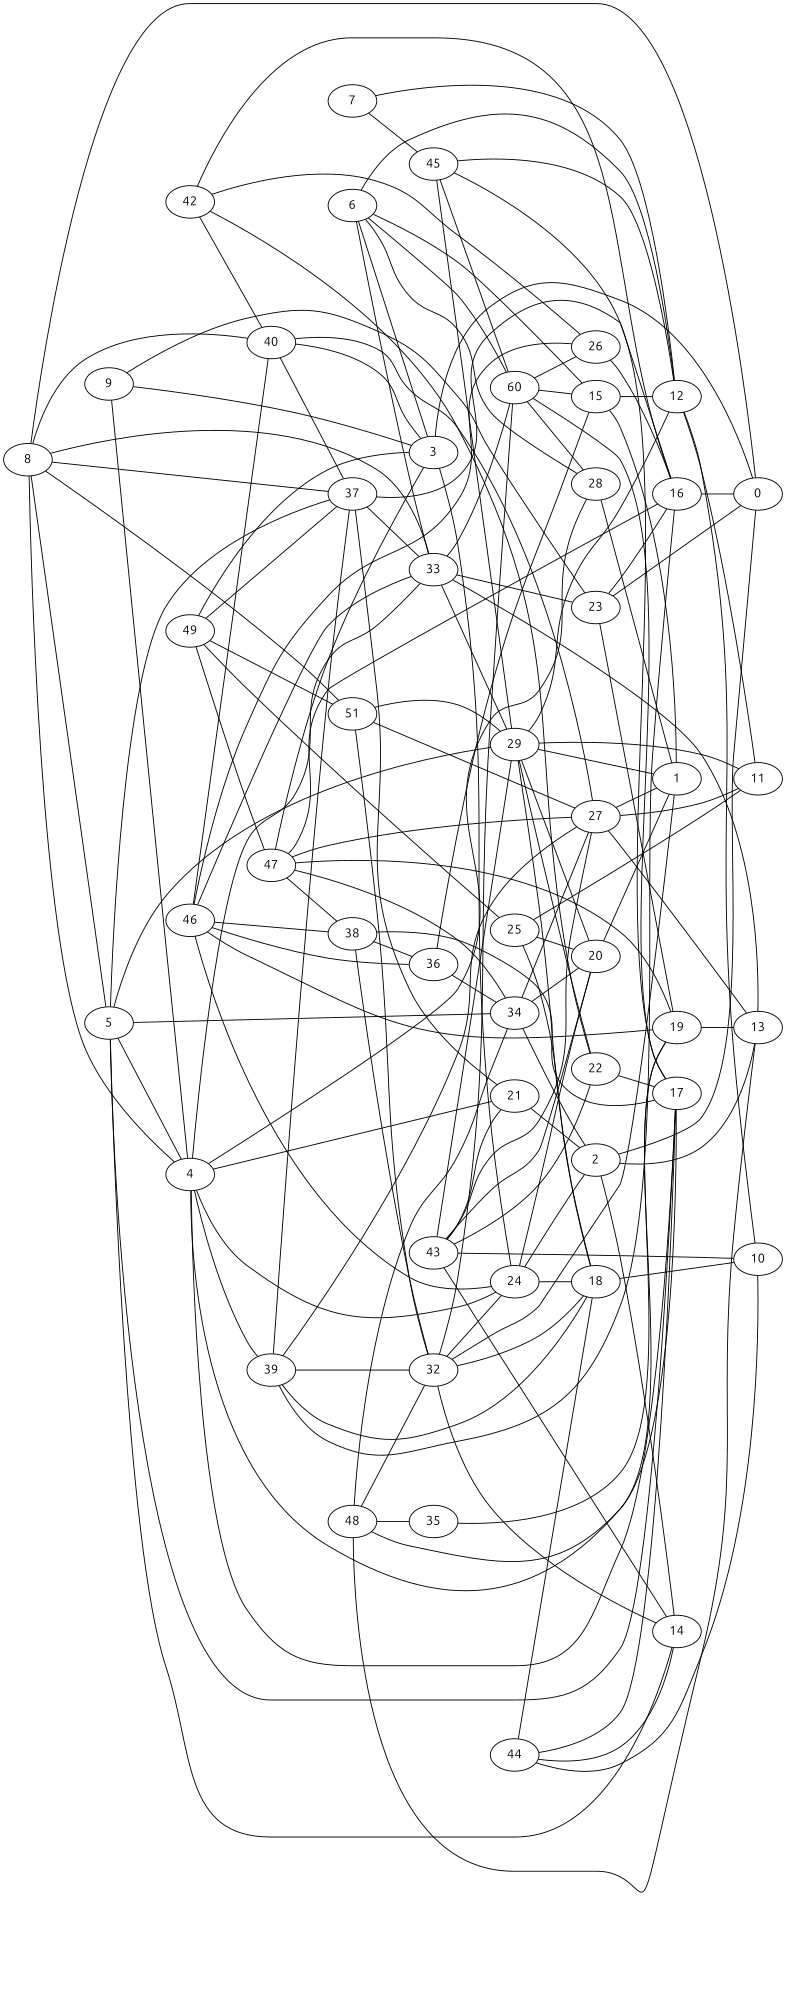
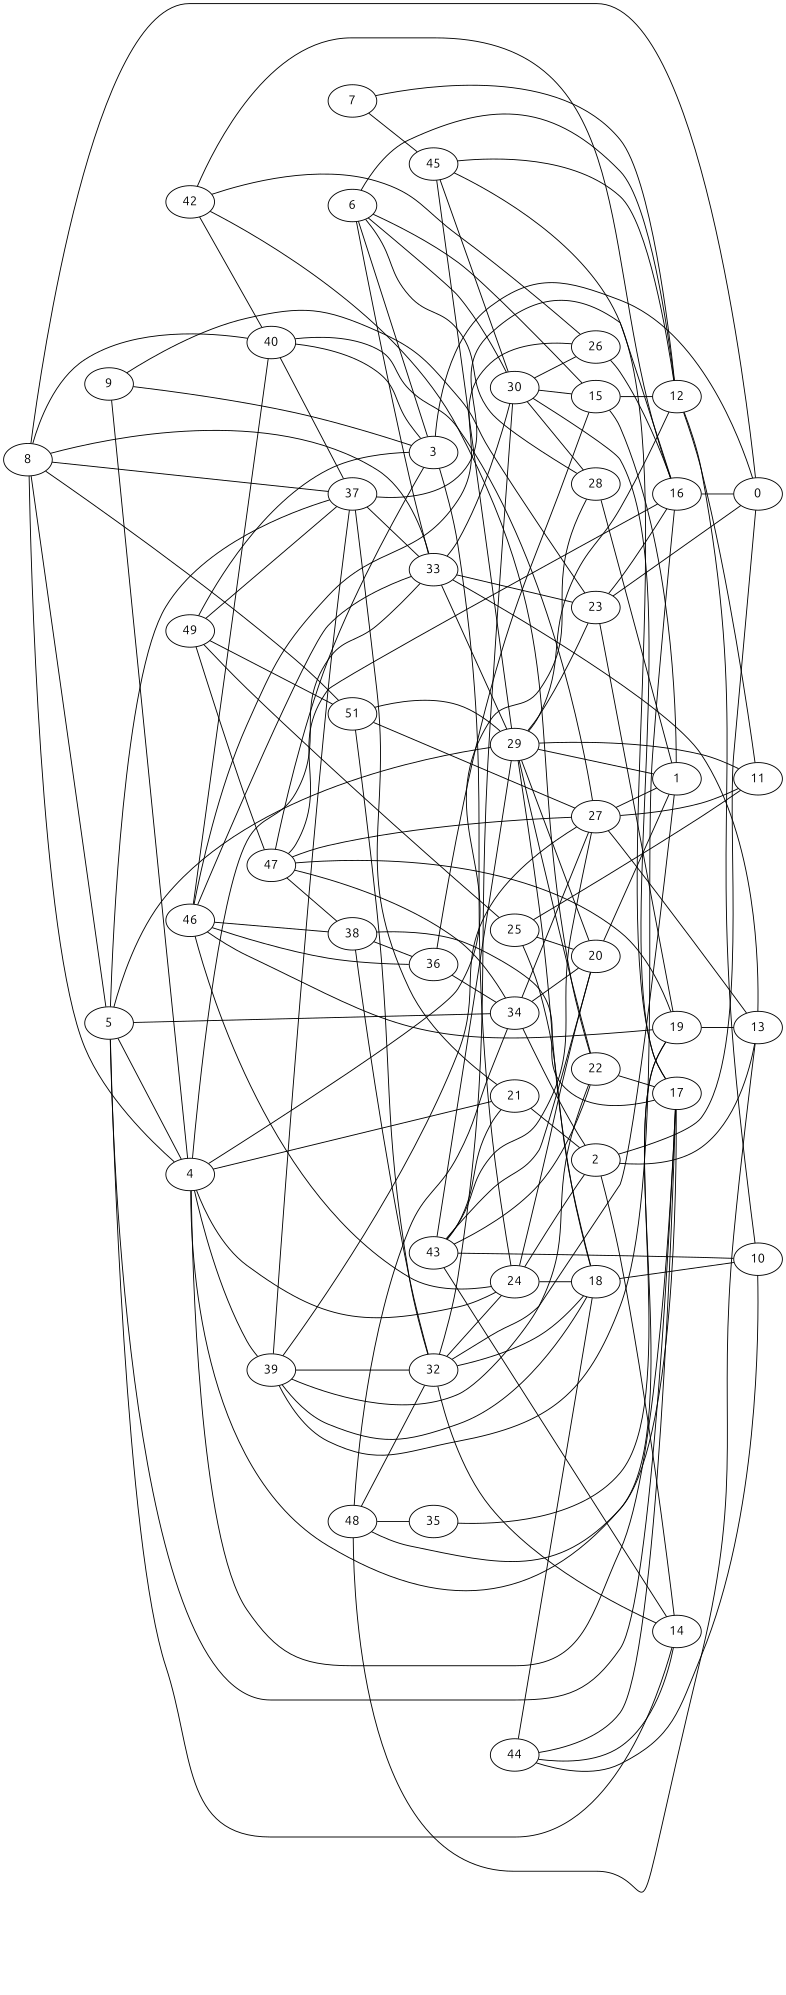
node "60": label "60" -> "30"
edge "23" -- "29": added
edge "22" -- "39": added
